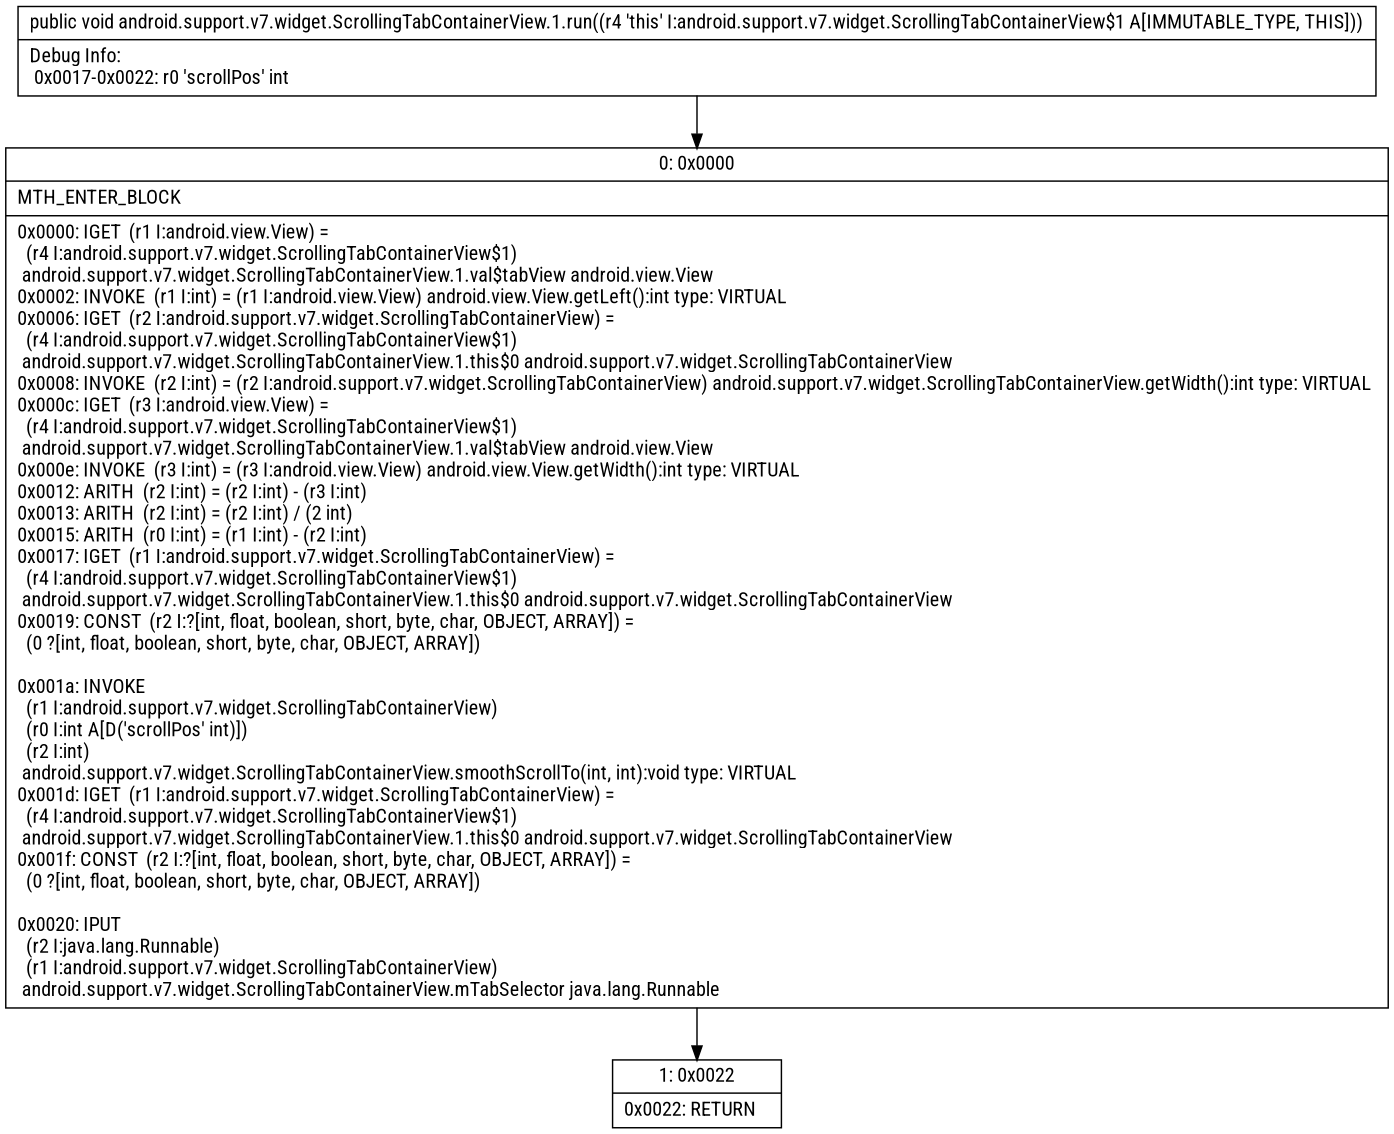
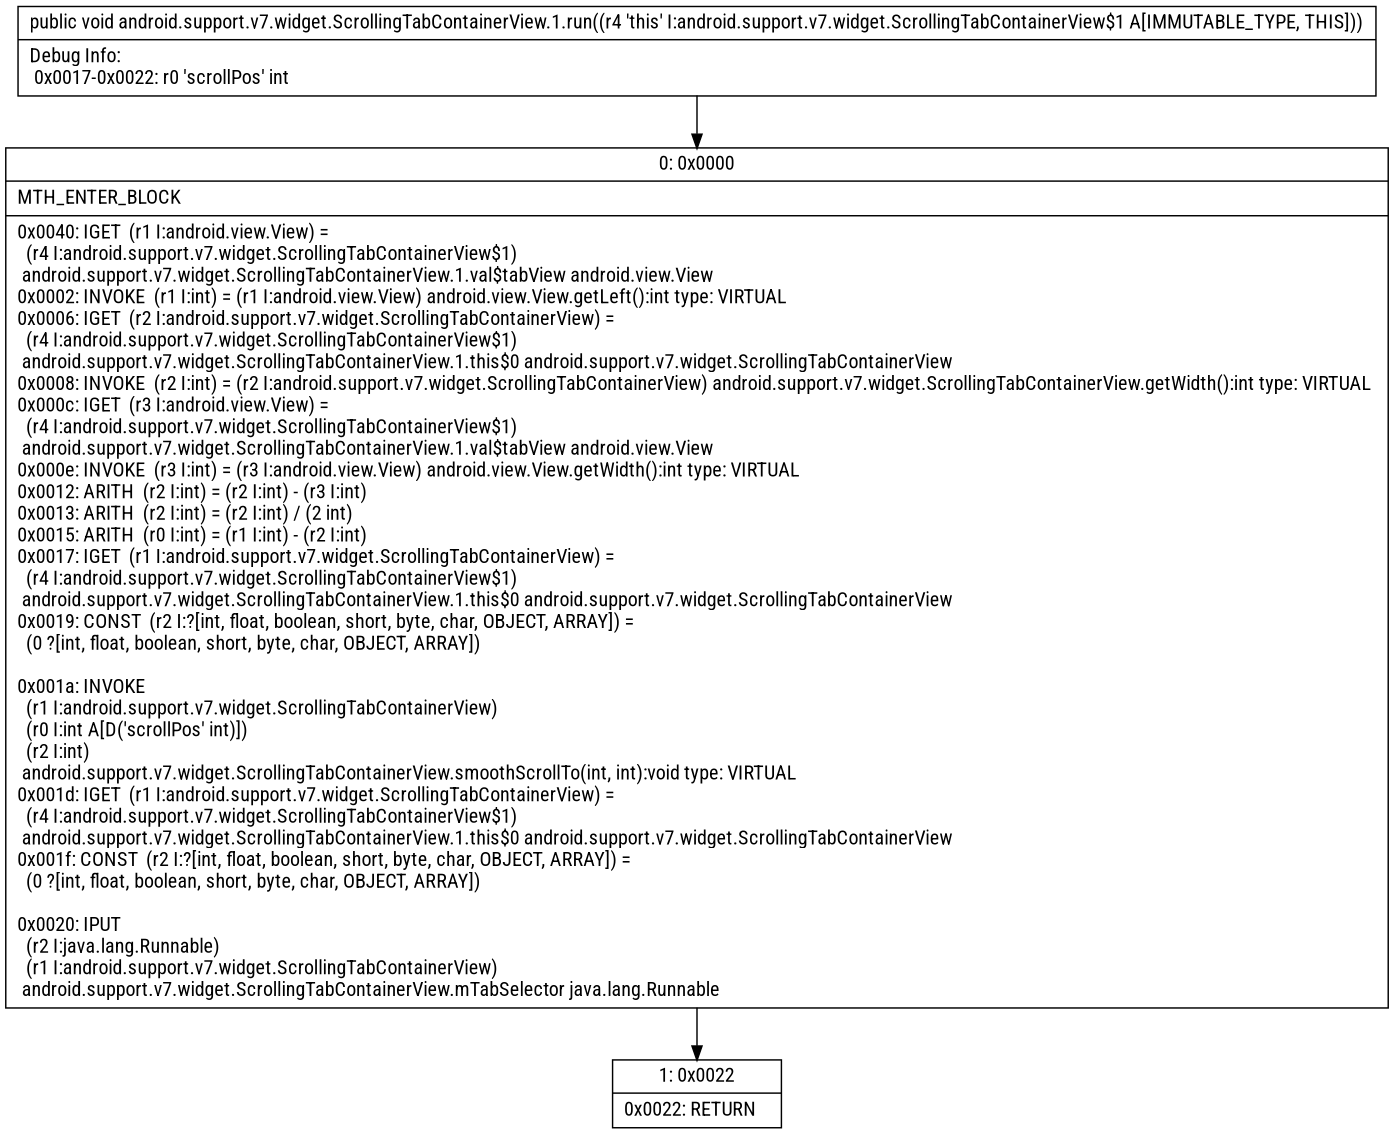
node "0: 0x0000": text "0x0000: IGET  (r1 I:android.view.View) =" -> "0x0040: IGET  (r1 I:android.view.View) ="
